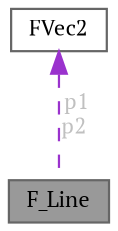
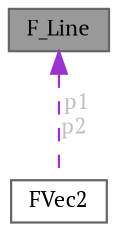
edge "F_Line" -> "FVec2": reversed
